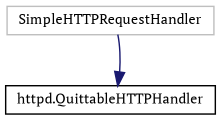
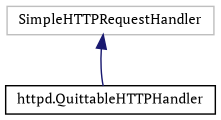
edge "SimpleHTTPRequestHandler" -> "httpd.QuittableHTTPHandler": reversed
